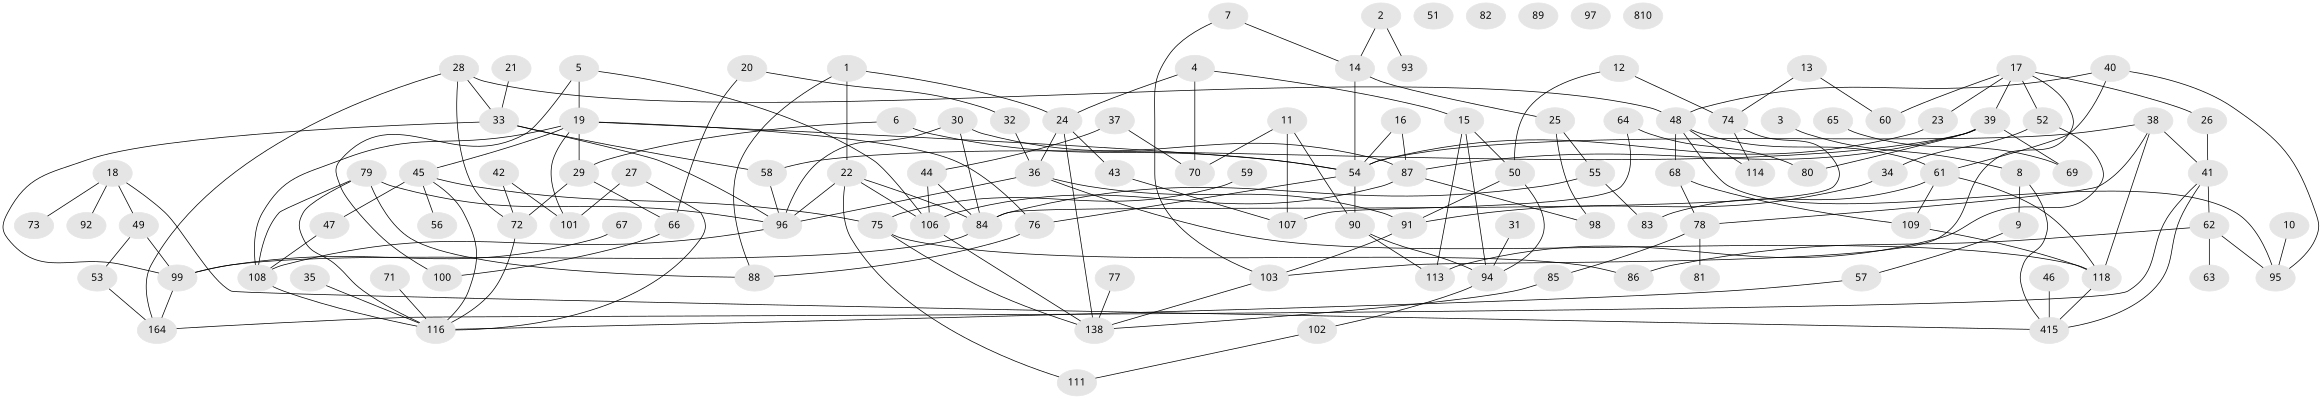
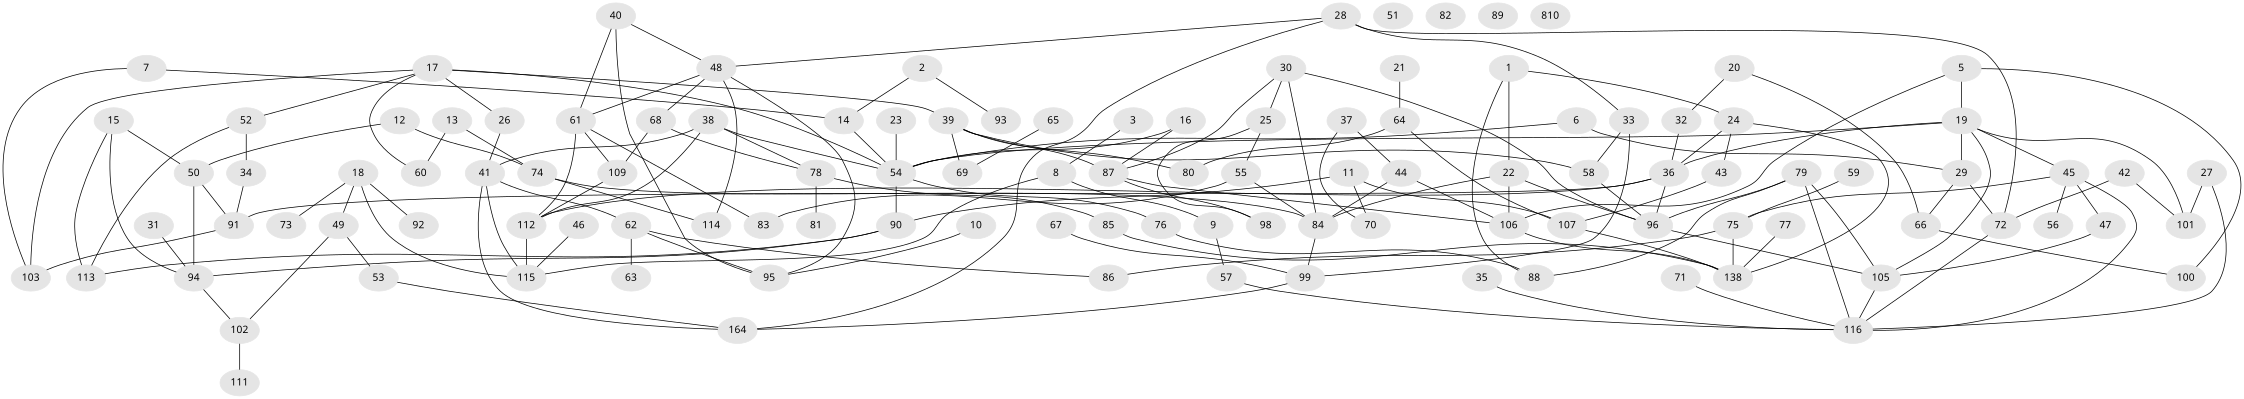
node "97": removed
node "4": removed
edge "21" -- "33": now "21" -- "64"
edge "17" -- "23": now "17" -- "54"
edge "14" -- "25": now "30" -- "25"
edge "19" -- "76": now "19" -- "36"
edge "33" -- "96": removed
edge "49" -- "99": now "49" -- "102"
node "108": label "108" -> "105"
node "118": label "118" -> "112"
edge "22" -- "111": removed
edge "103" -- "138": now "107" -- "138"
node "415": label "415" -> "115"
